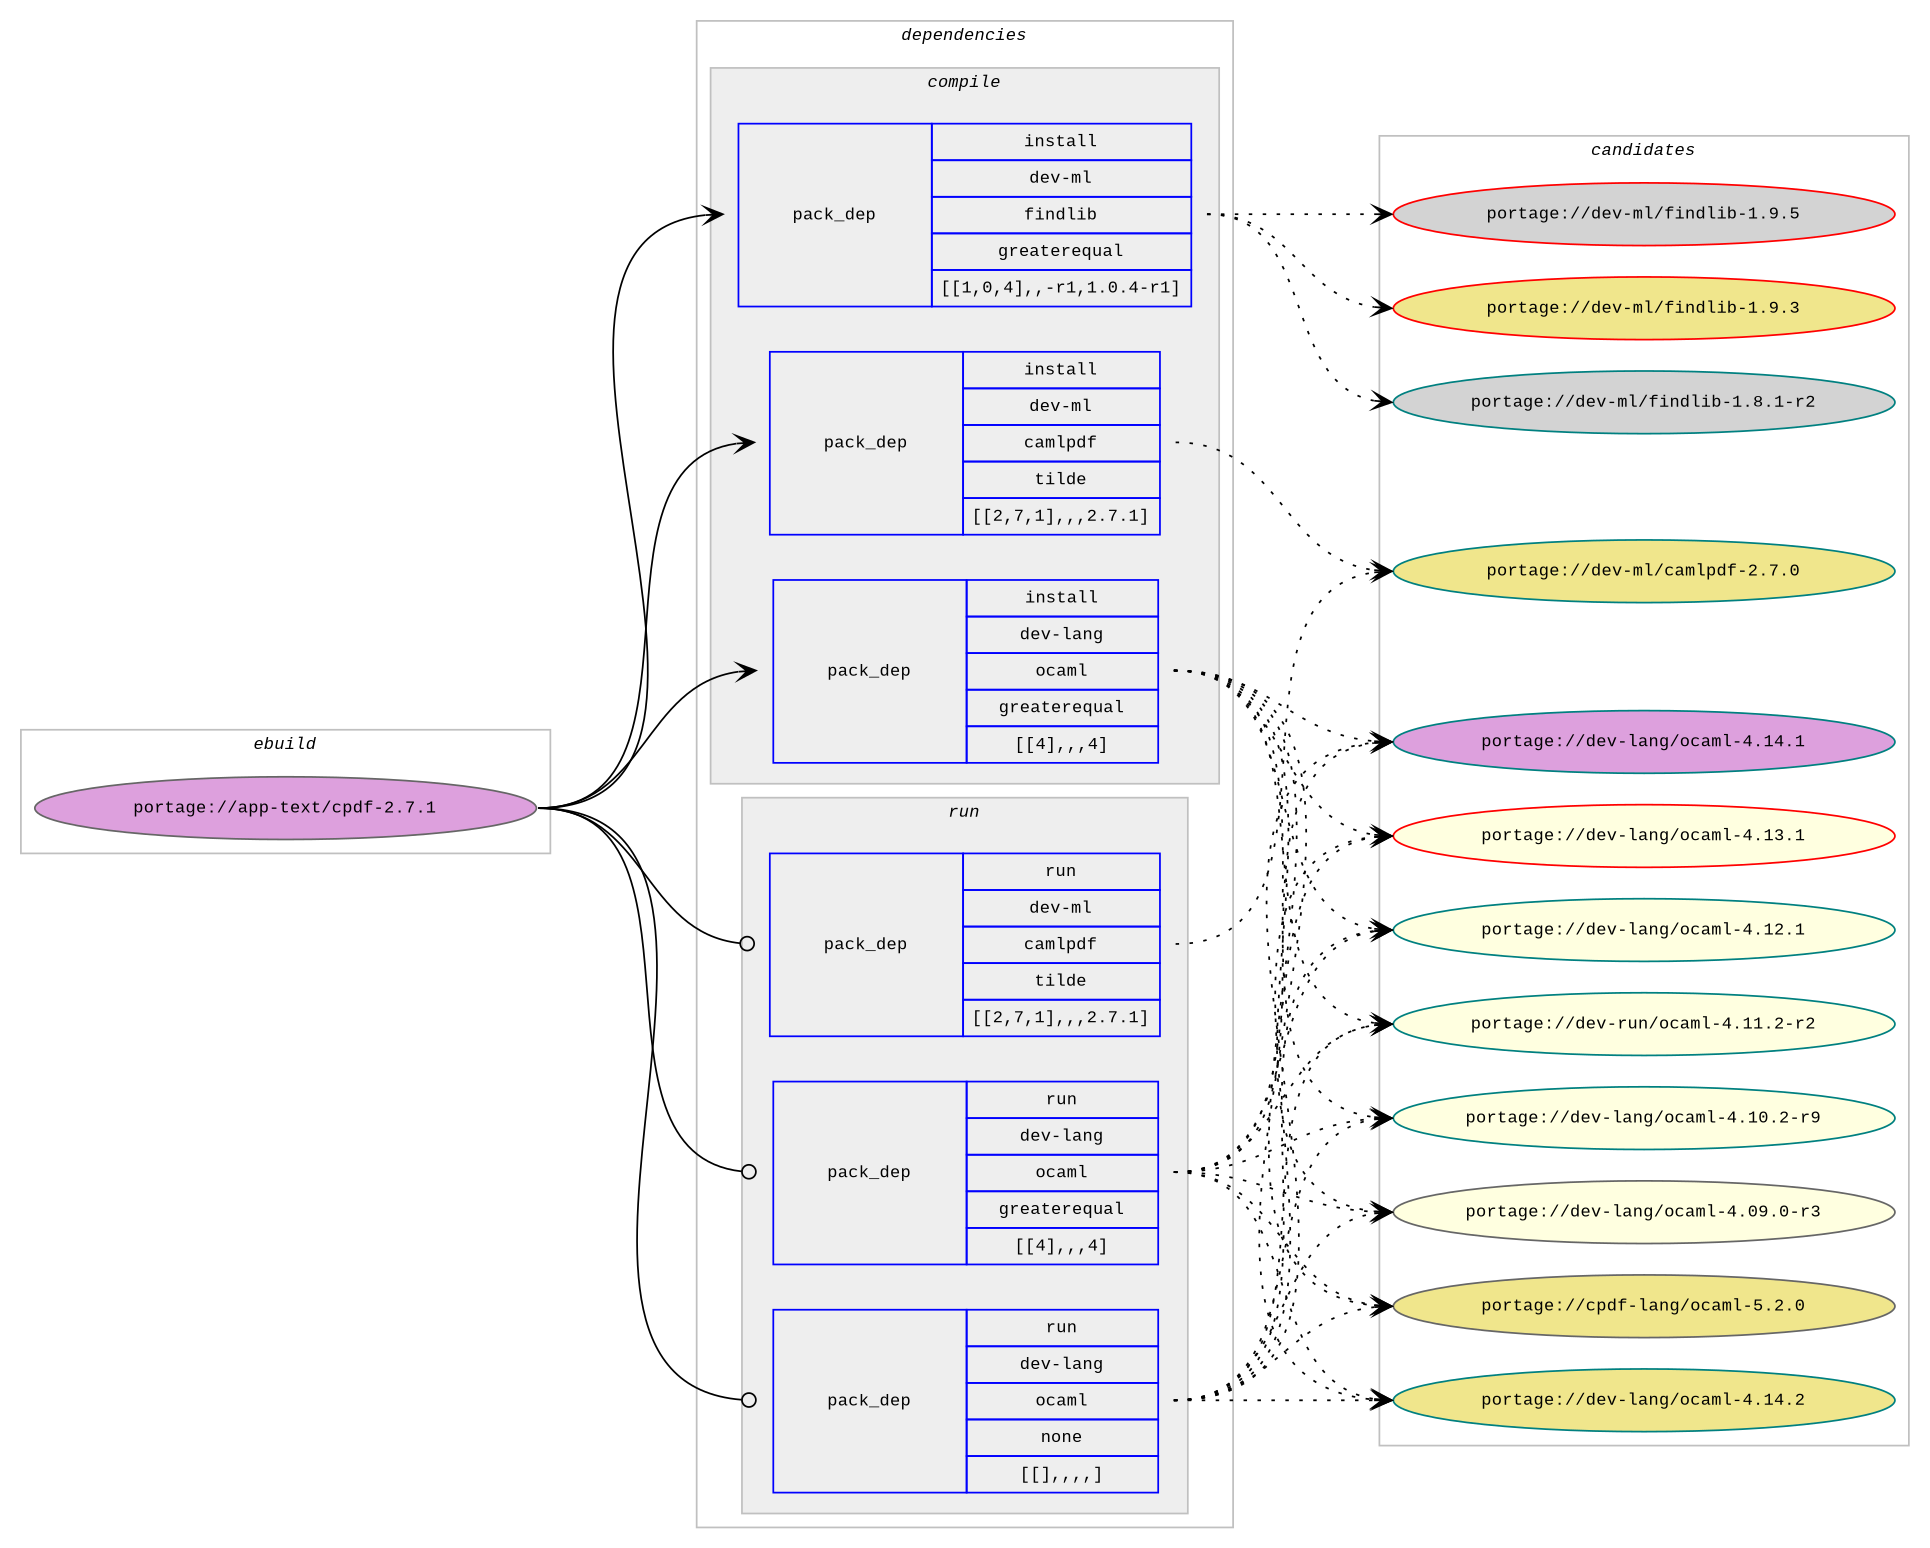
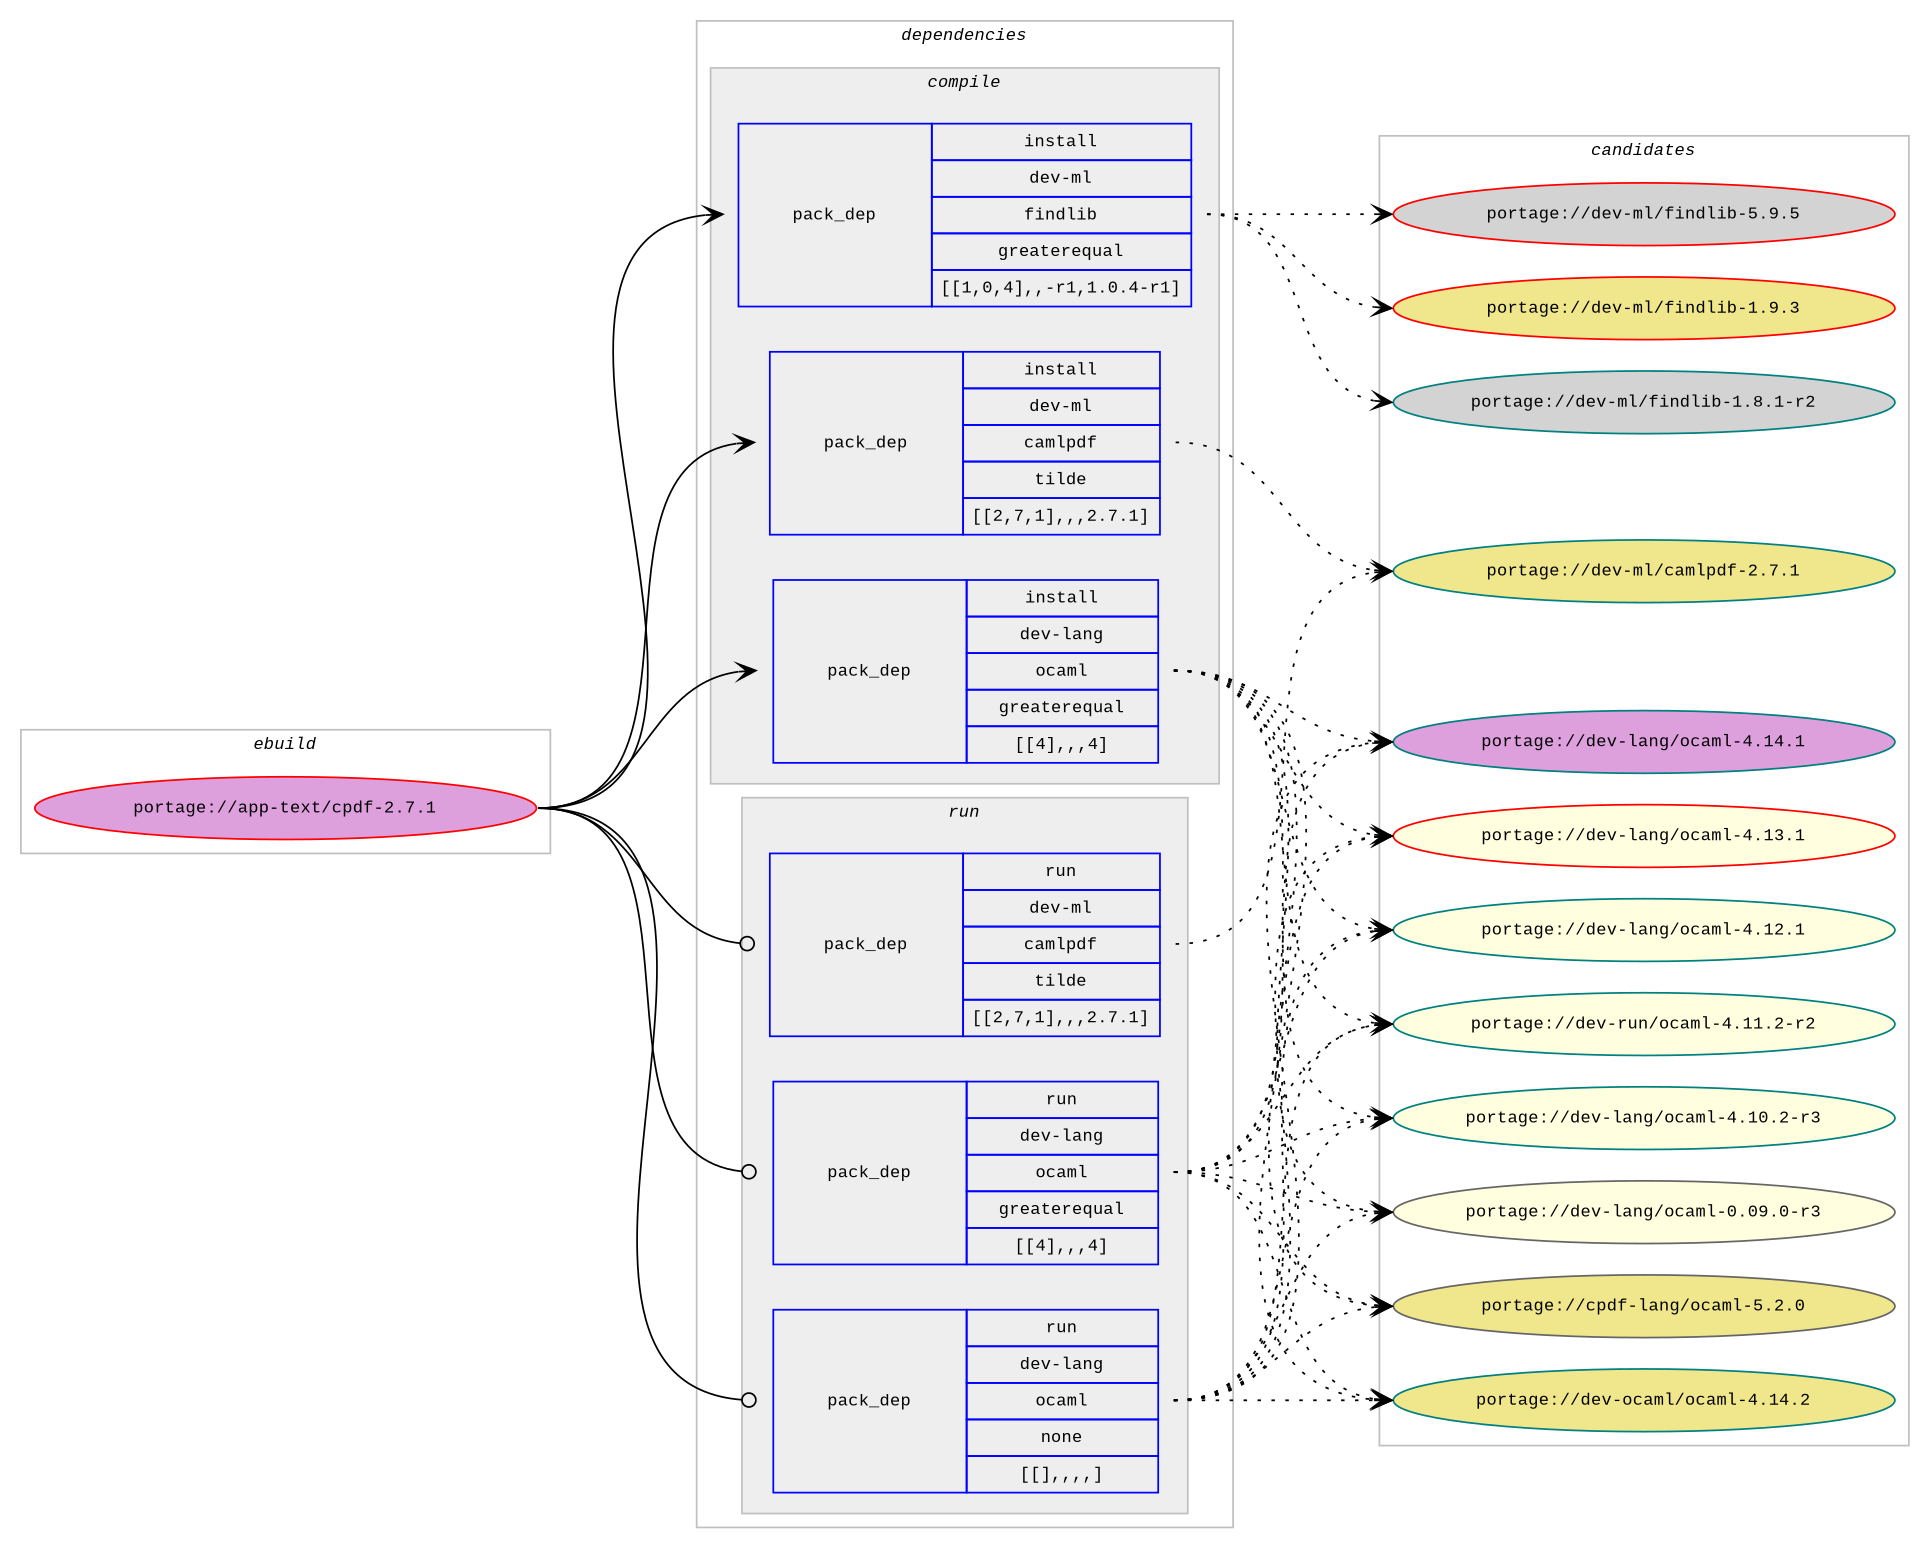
node "portage://dev-ml/findlib-1.9.5": label "portage://dev-ml/findlib-1.9.5" -> "portage://dev-ml/findlib-5.9.5"
node "portage://dev-ml/camlpdf-2.7.0": label "portage://dev-ml/camlpdf-2.7.0" -> "portage://dev-ml/camlpdf-2.7.1"
node "portage://app-text/cpdf-2.7.1": color gray40 -> red
node "portage://dev-lang/ocaml-4.10.2-r9": label "portage://dev-lang/ocaml-4.10.2-r9" -> "portage://dev-lang/ocaml-4.10.2-r3"
node "portage://dev-lang/ocaml-4.09.0-r3": label "portage://dev-lang/ocaml-4.09.0-r3" -> "portage://dev-lang/ocaml-0.09.0-r3"
node "portage://dev-lang/ocaml-4.14.2": label "portage://dev-lang/ocaml-4.14.2" -> "portage://dev-ocaml/ocaml-4.14.2"
